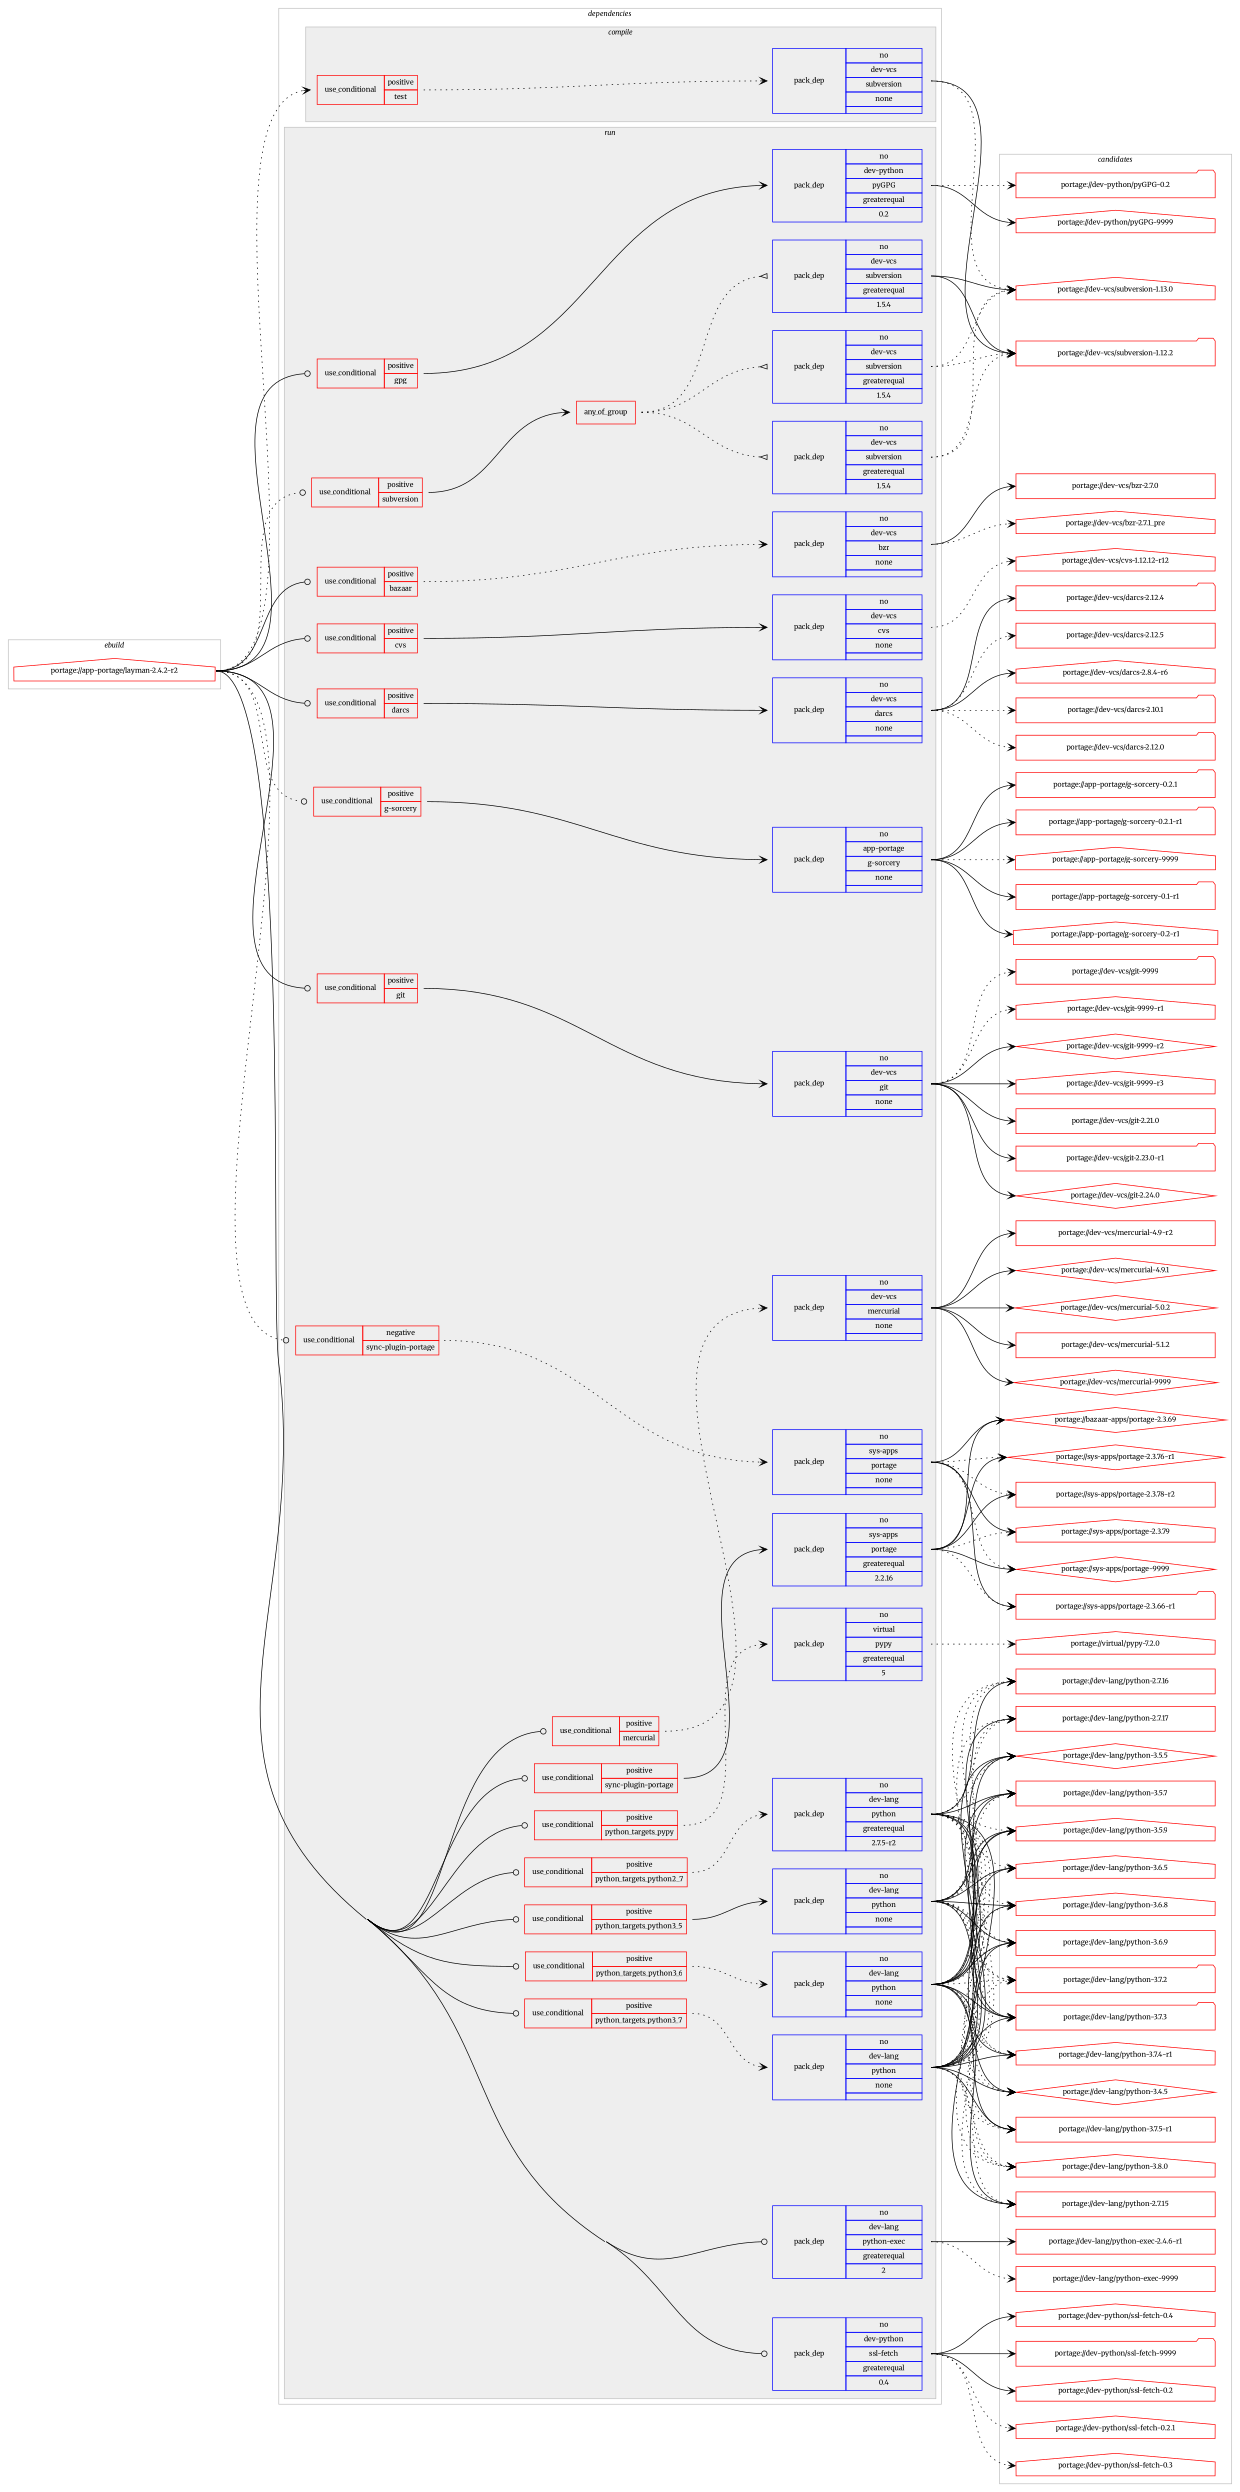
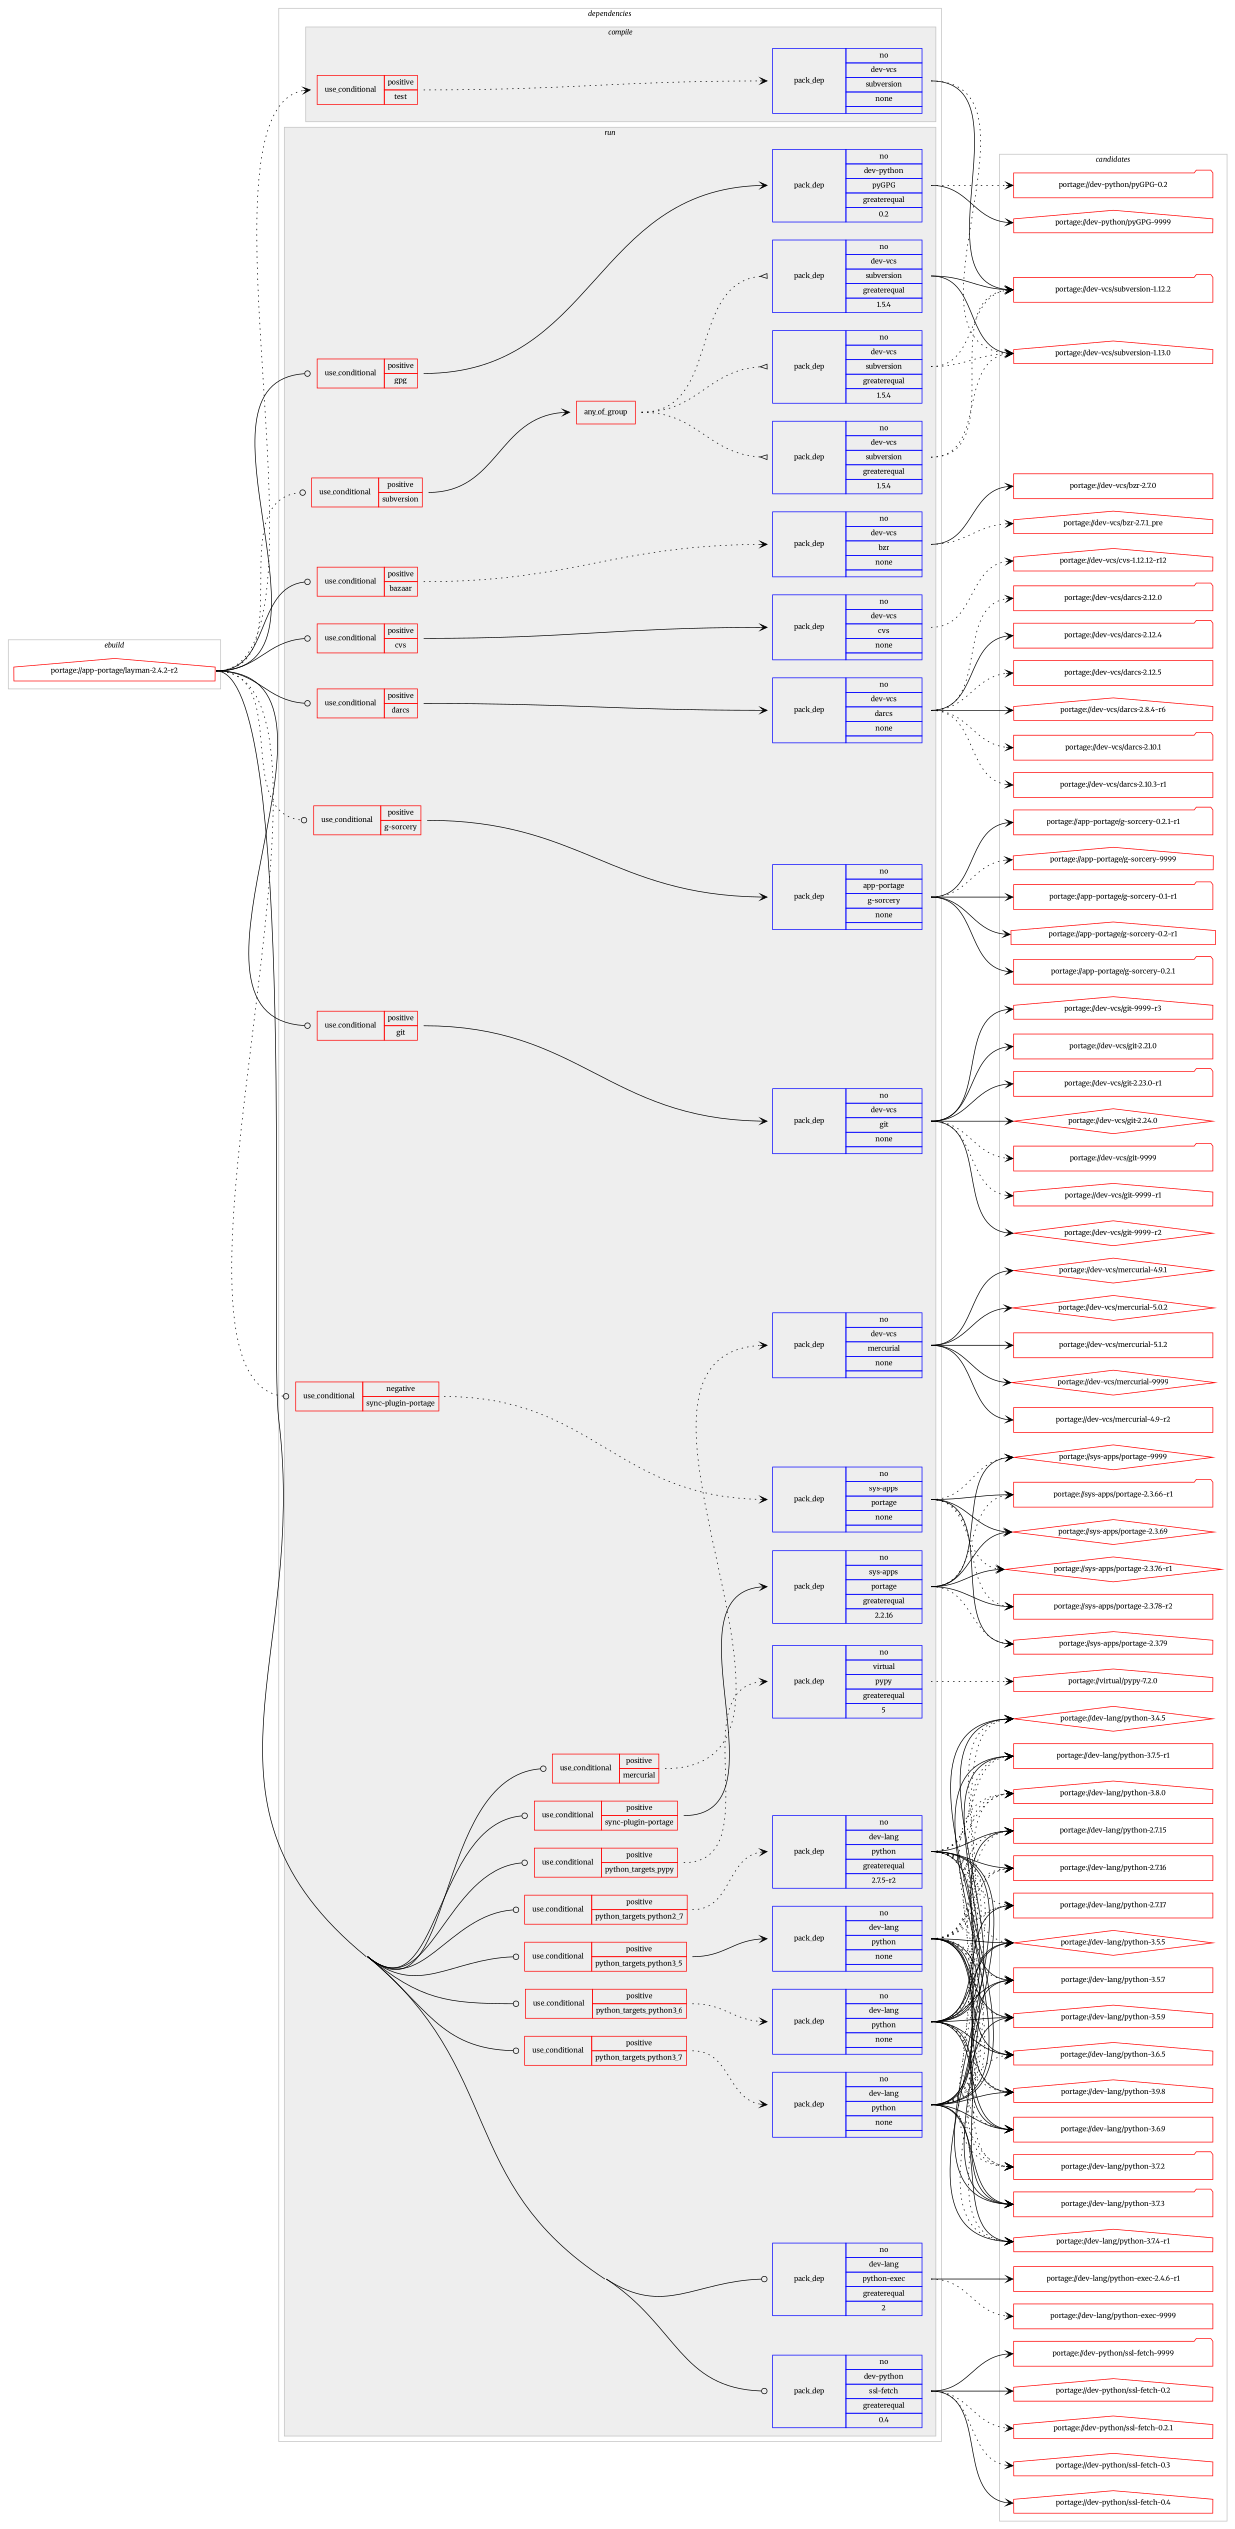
node "portage://dev-vcs/darcs-2.10.3-r1": added
node "portage://bazaar-apps/portage-2.3.69": label "portage://bazaar-apps/portage-2.3.69" -> "portage://sys-apps/portage-2.3.69"
node "portage://dev-lang/python-3.6.8": label "portage://dev-lang/python-3.6.8" -> "portage://dev-lang/python-3.9.8"
